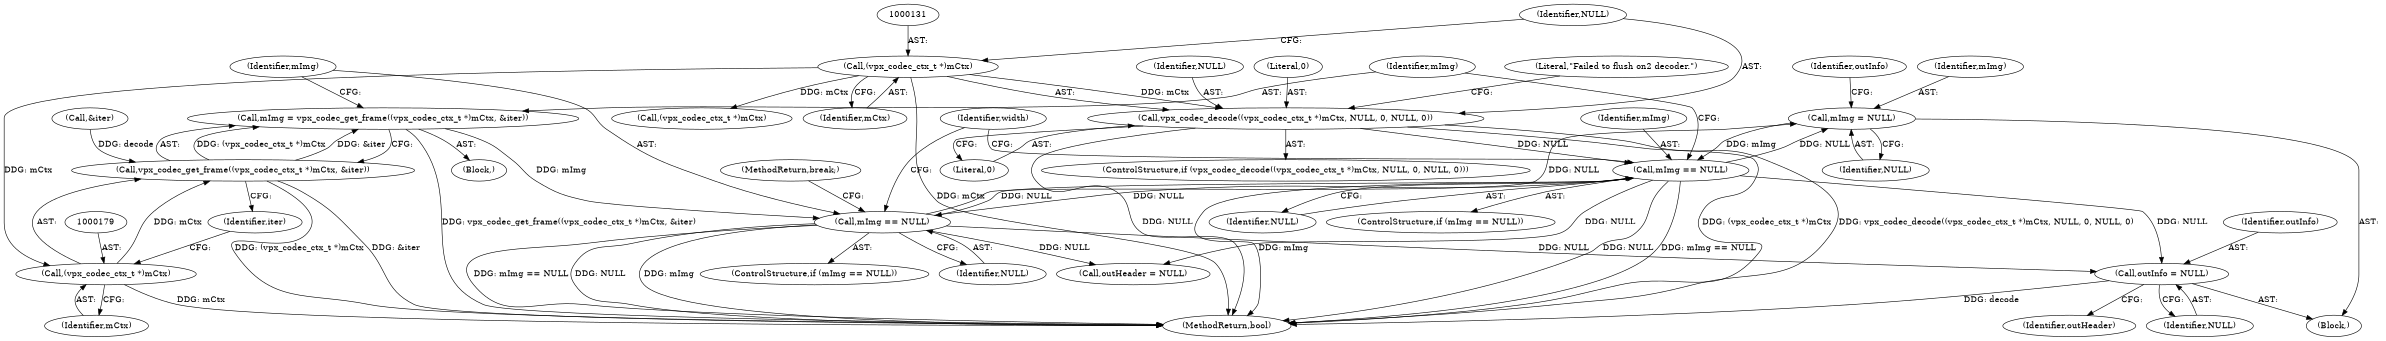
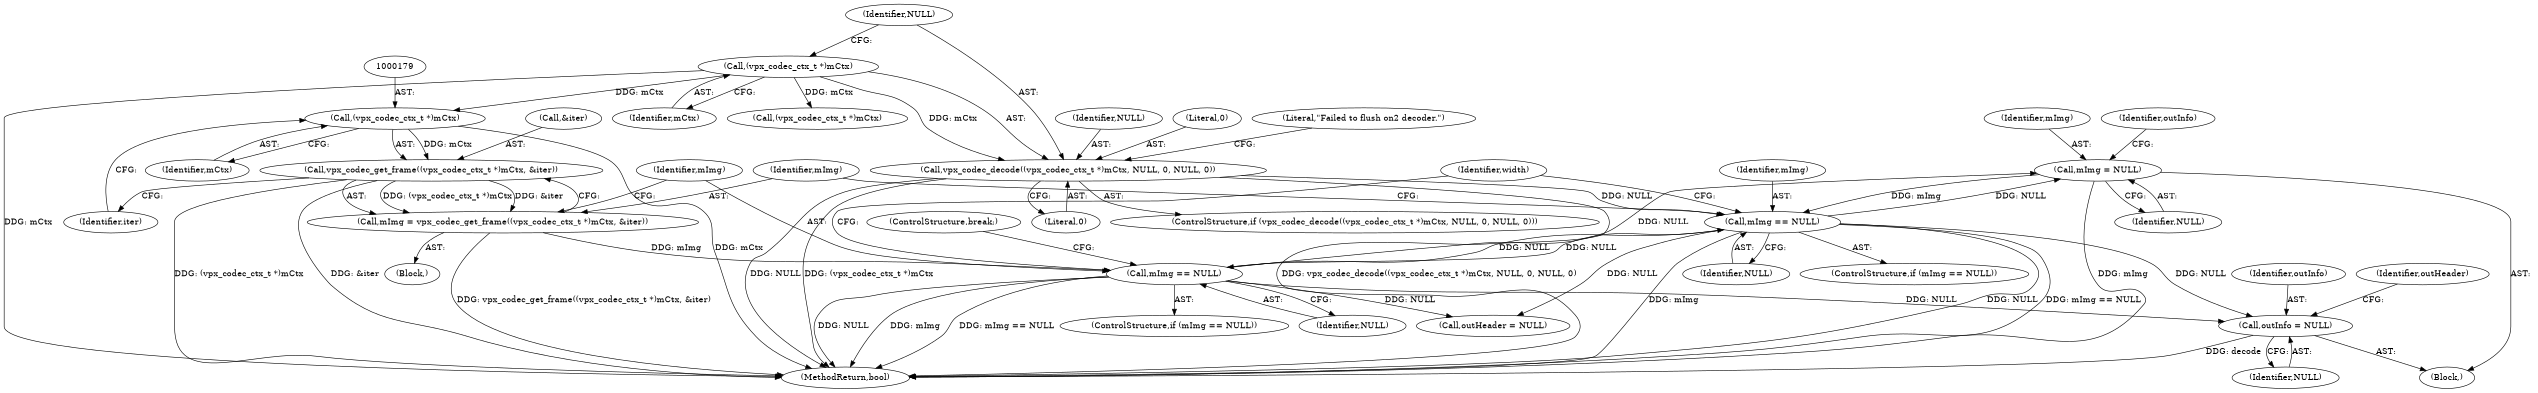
node "1000131": removed
edge "(Call,&iter)" -> "(Call,vpx_codec_get_frame((vpx_codec_ctx_t *)mCtx, &iter))": label "DDG: decode" -> "AST: "
node "(MethodReturn,break;)": label "(MethodReturn,break;)" -> "(ControlStructure,break;)"
edge "(Call,outInfo = NULL)" -> "(Identifier,outHeader)": reversed
edge "(Call,mImg = NULL)" -> "(MethodReturn,bool)": added, label "DDG: mImg"
